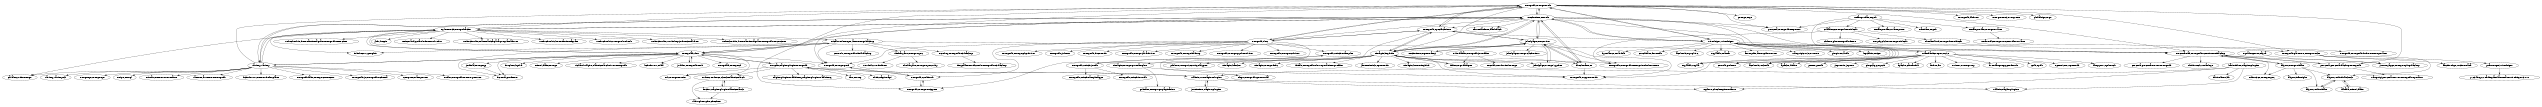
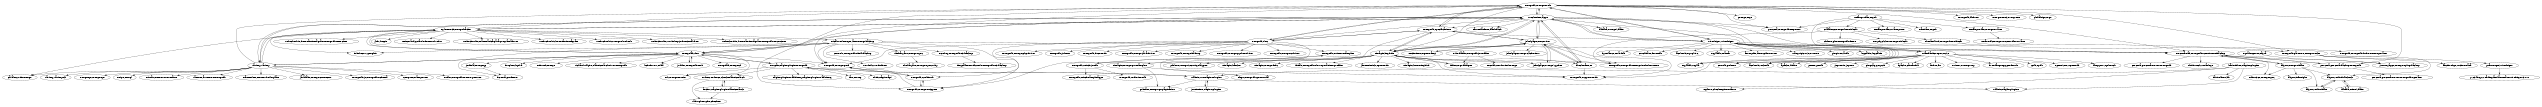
node "rueckstiess/mtools": label "rueckstiess/mtools" -> "rueckstiess/apps"
node "alibaba/MongoShake": added
edge "wiredtiger/wiredtiger" -> "brianfrankcooper/YCSB": added
node "mongodb/stitch-examples": label "mongodb/stitch-examples" -> "mongodb/twitter-examples"
node "logcabin/stripe": label "logcabin/stripe" -> "logcabin/logcabin"
edge "mongolab/dex" -> "dcrosta/professor": removed
edge "micahwedemeyer/automongobackup" -> "mongodb/mongo-snippets": added
edge "sheharyarn/mongo-sync" -> "wordnik/wordnik-oss": now "micahwedemeyer/automongobackup" -> "wordnik/wordnik-oss"
node "NimoShake/mongo": label "NimoShake/mongo" -> "Tokutek/mongo"
edge "mongodb/mongo-snippets" -> "mongodb/mongo-perf": added
node "kchodorow/meteor-boilerplate": label "kchodorow/meteor-boilerplate" -> "matteodem/meteor-boilerplate"
node "mongodb-labs/mongo-connector": label "mongodb-labs/mongo-connector" -> "java-labs/mongo-connector"
node "mongodb/stitch-ios-sdk": label "mongodb/stitch-ios-sdk" -> "mongodb/redis-ios-sdk"
node "wangziqi/percona-server-mongodb-operator": label "wangziqi/percona-server-mongodb-operator" -> "percona/percona-server-mongodb-operator"
edge "willixix/WL-NagiosPlugins" -> "regilero/check_nginx_status": now "willixix/WL-NagiosPlugins" -> "gobeam/mongo-go-pagination"
